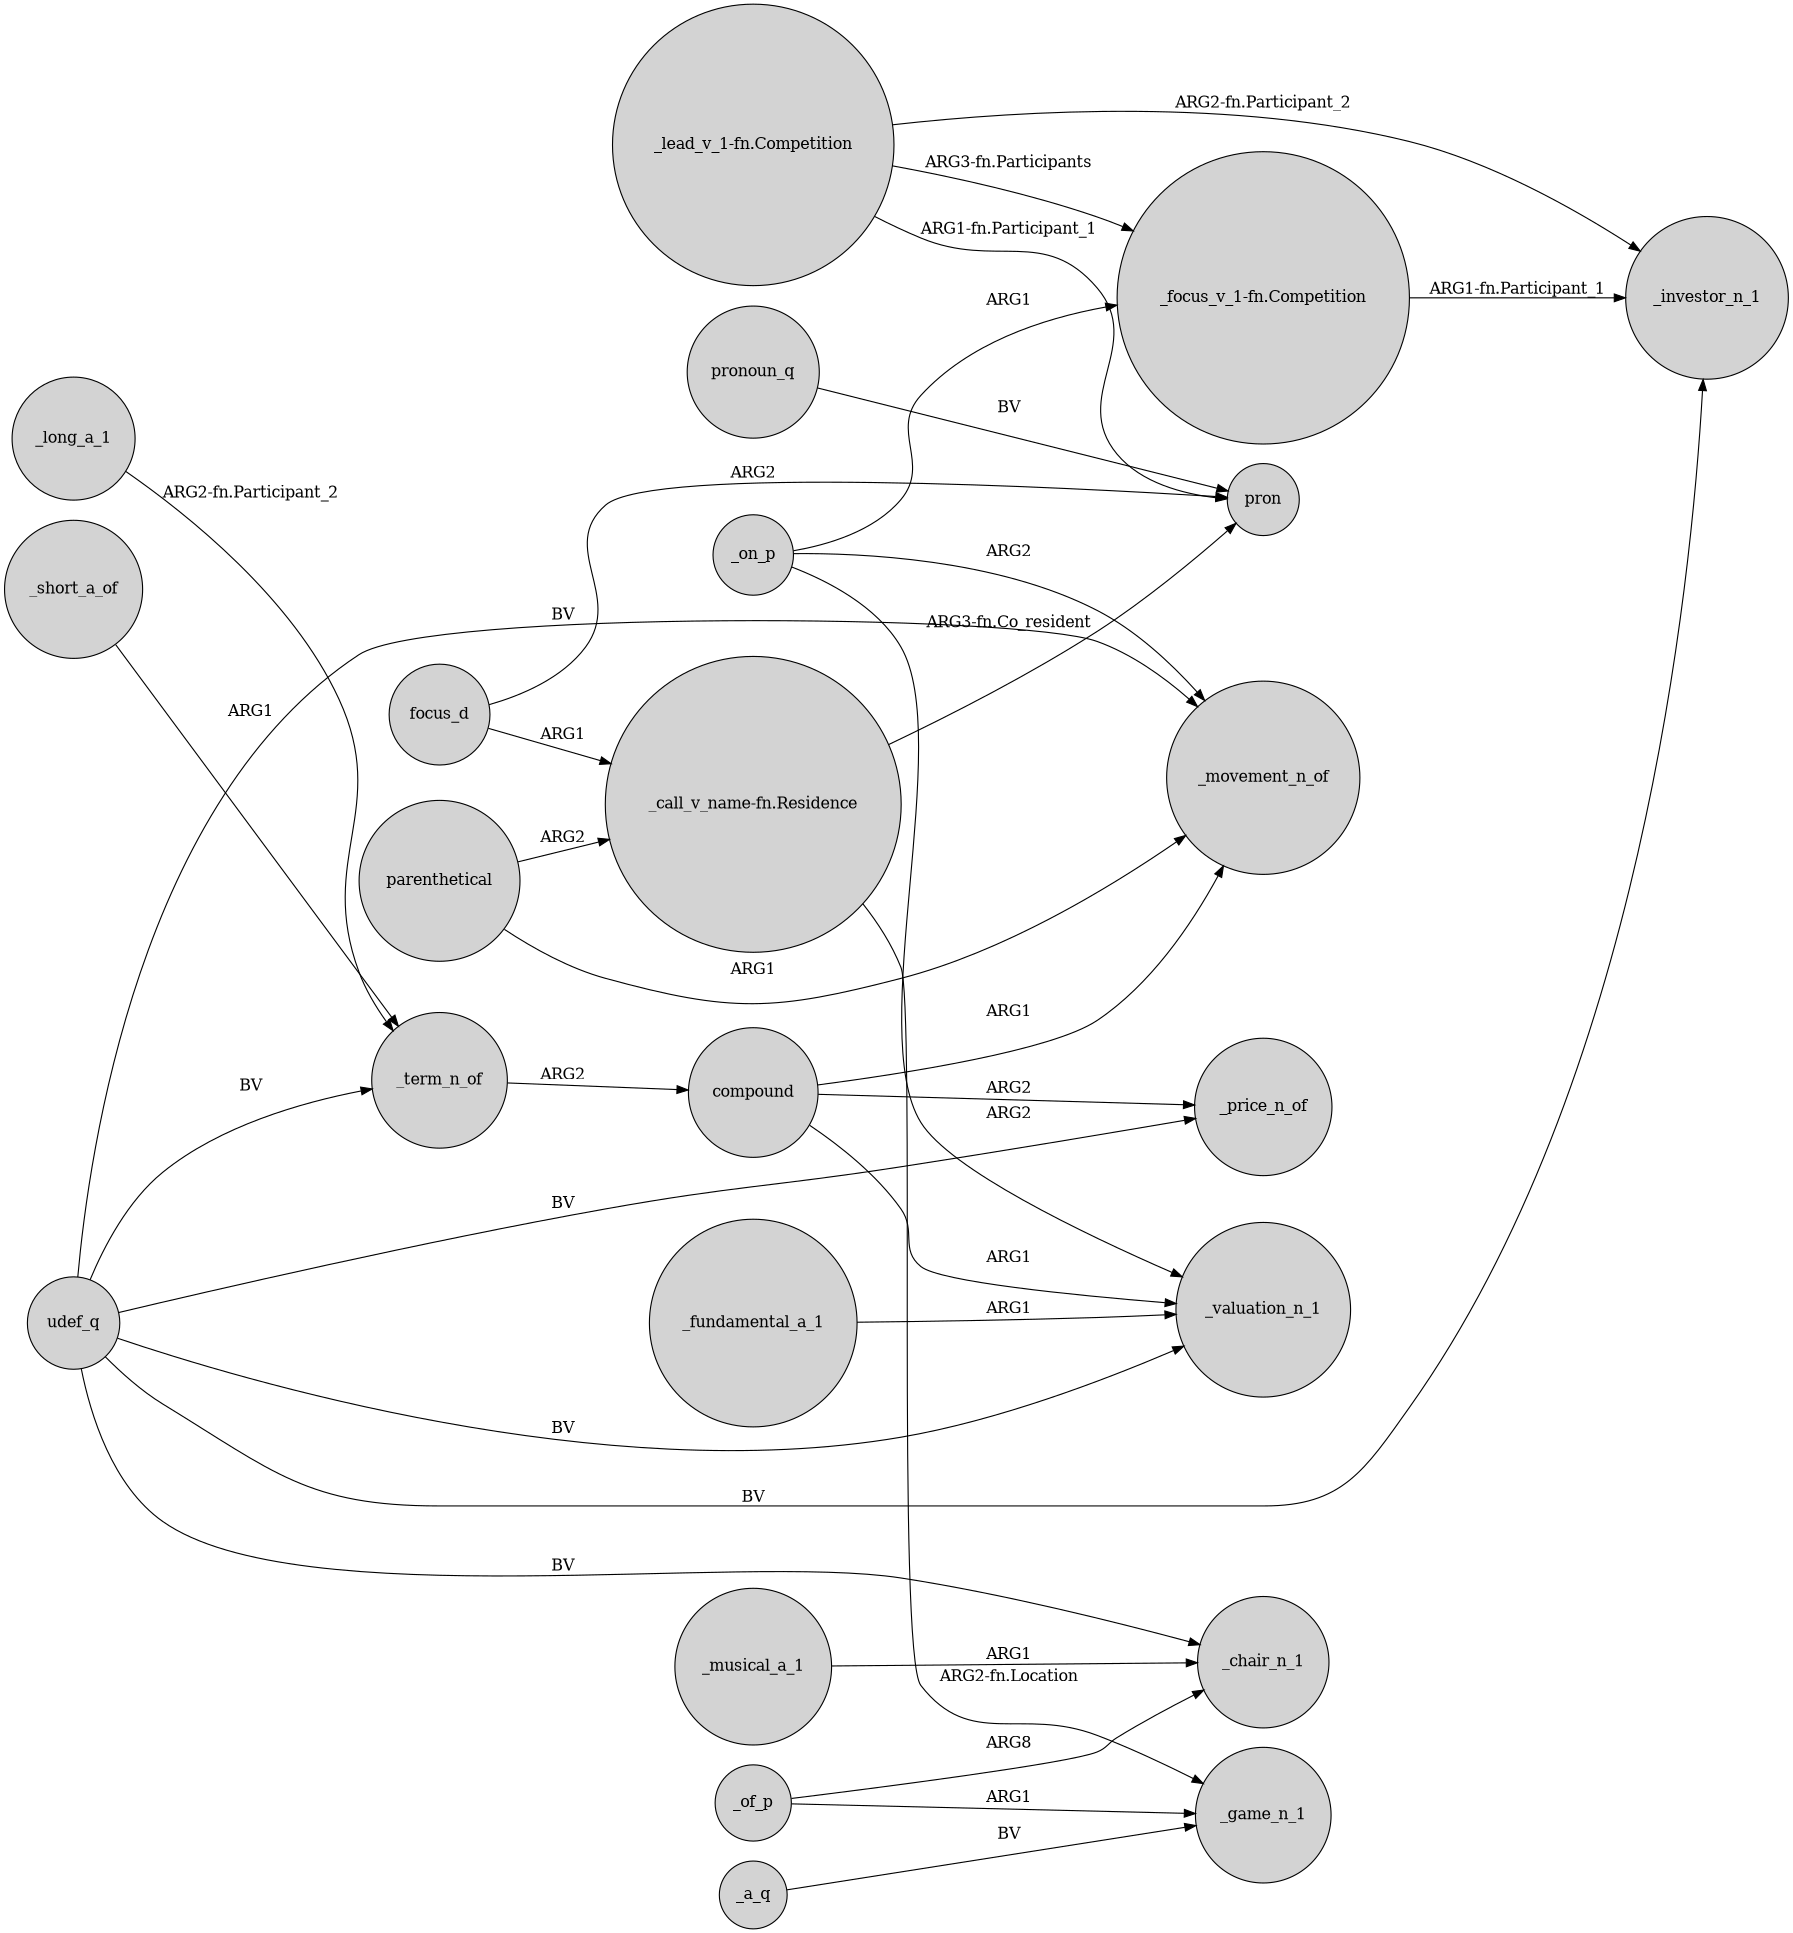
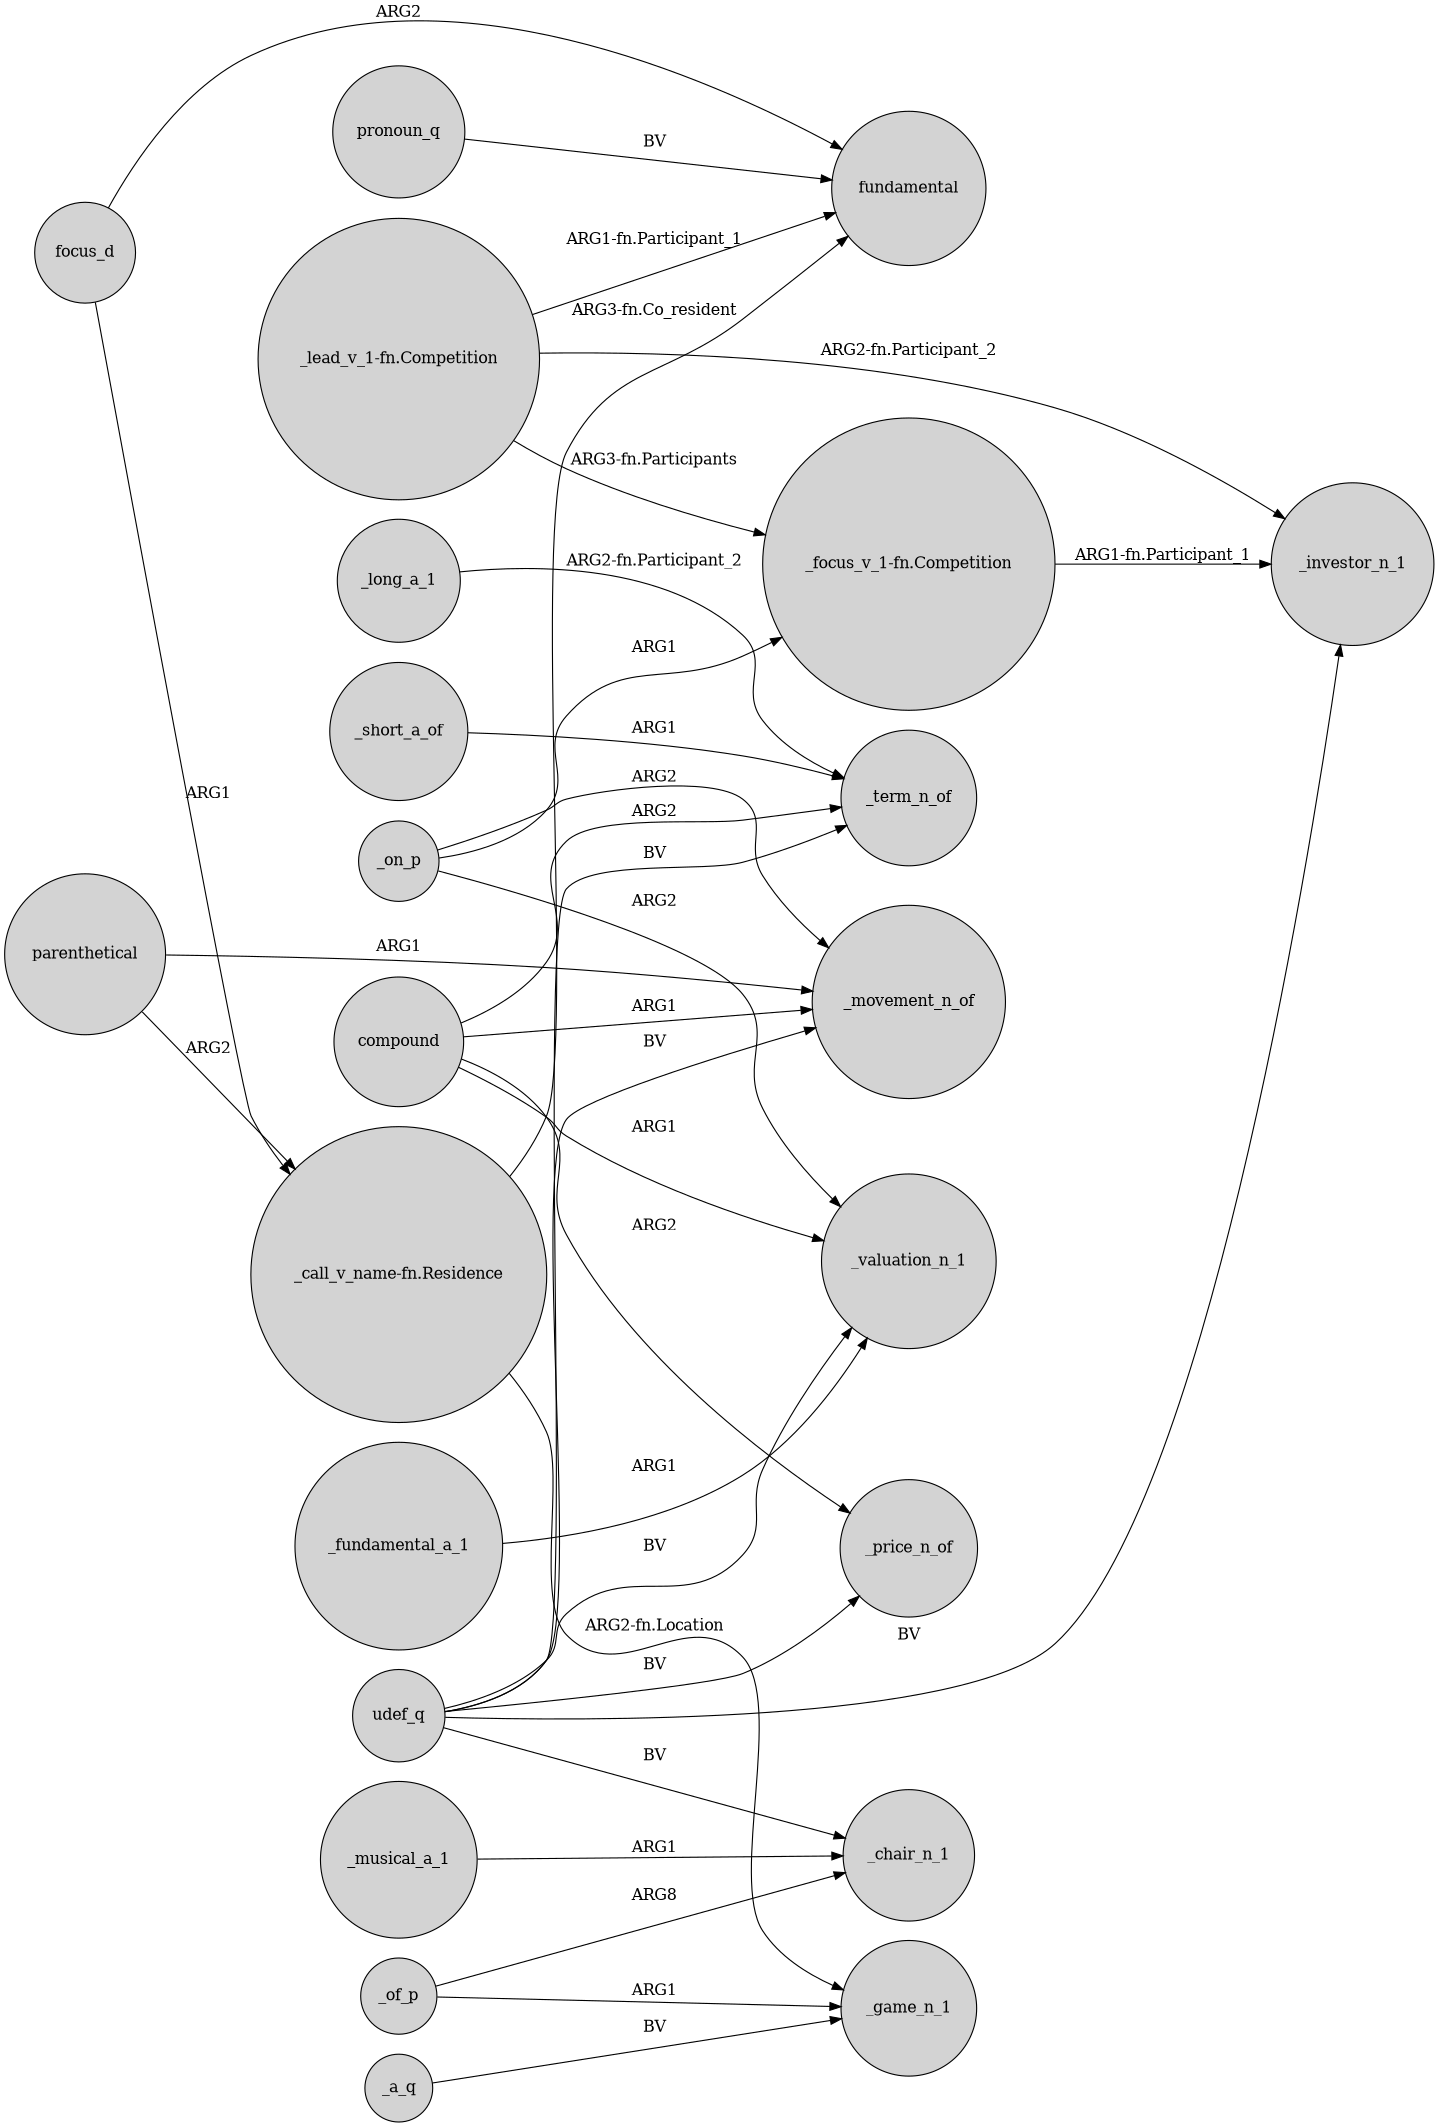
node "pron": label "pron" -> "fundamental"
edge "_term_n_of" -> "compound": reversed
